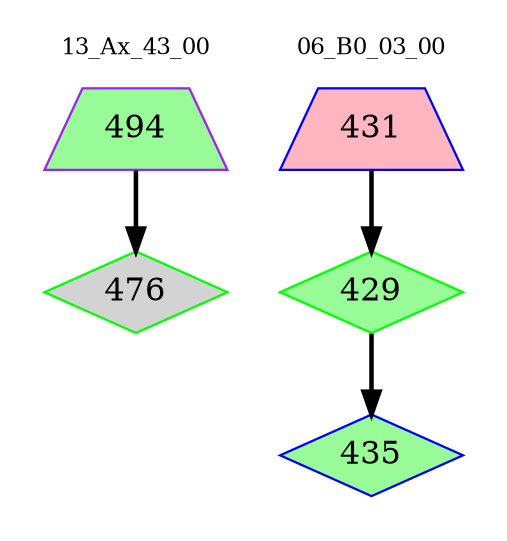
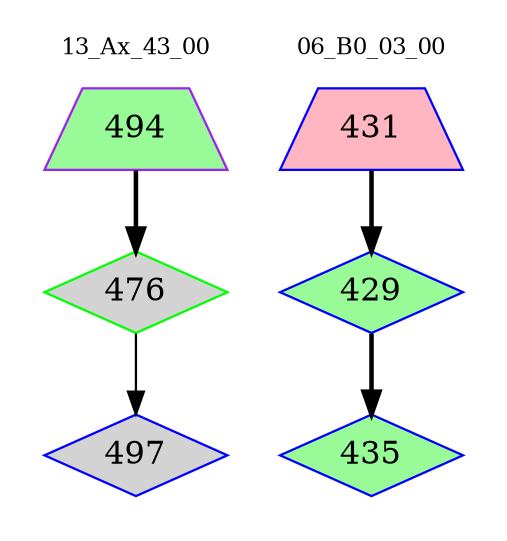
node "429": color green -> blue
node "497": added
